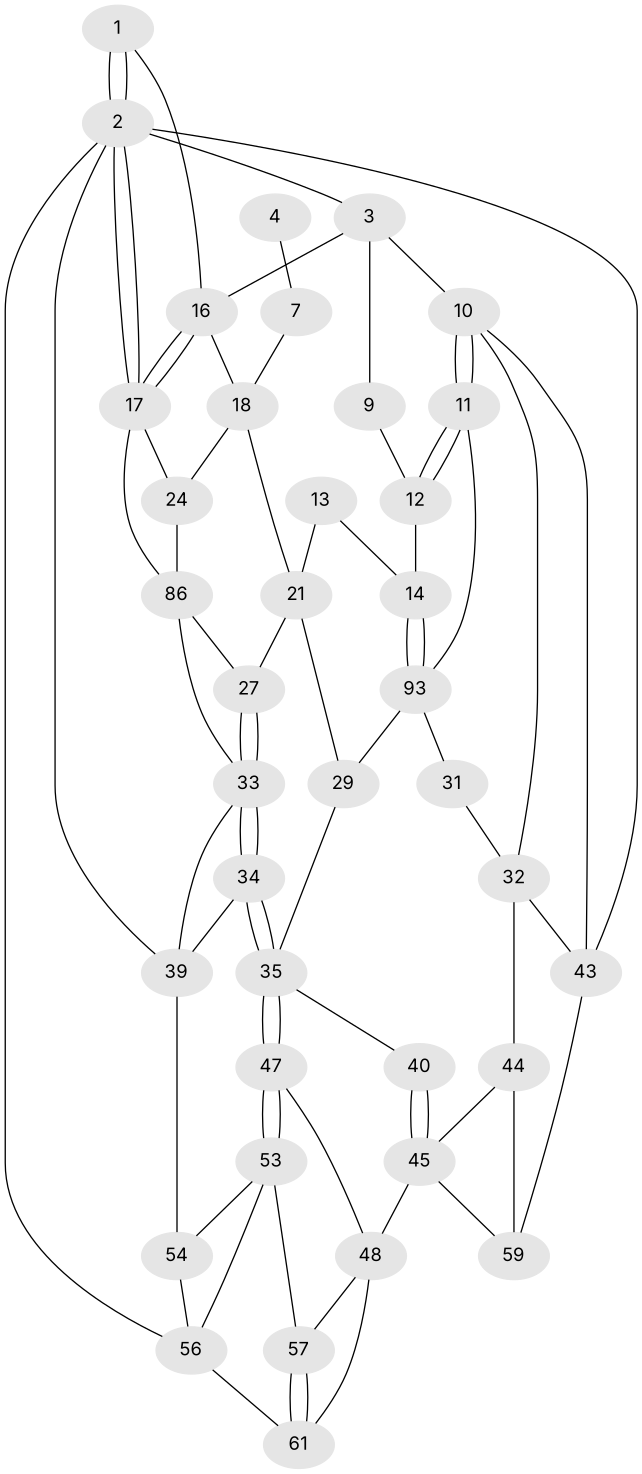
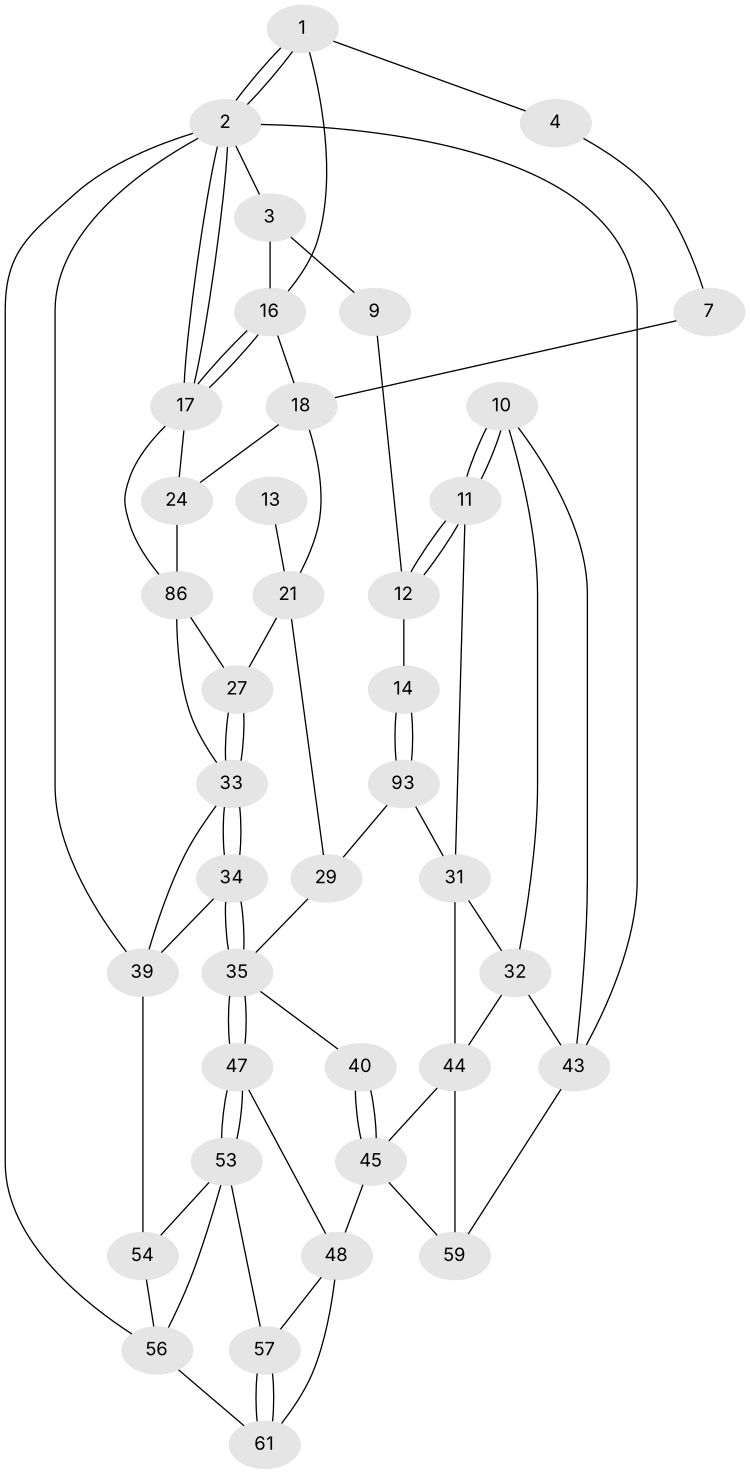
edge "1" -- "4": added
edge "3" -- "10": removed
edge "13" -- "14": removed
edge "11" -- "93": now "11" -- "31"
edge "31" -- "44": added
